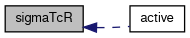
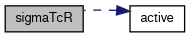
edge "active" -> "sigmaTcR": reversed
